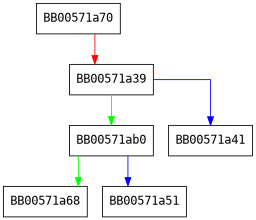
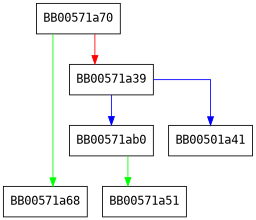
edge "BB00571a39" -> "BB00571ab0": color green -> blue
node "BB00571a41": label "BB00571a41" -> "BB00501a41"
edge "BB00571ab0" -> "BB00571a68": now "BB00571a70" -> "BB00571a68"
edge "BB00571ab0" -> "BB00571a51": color blue -> green
